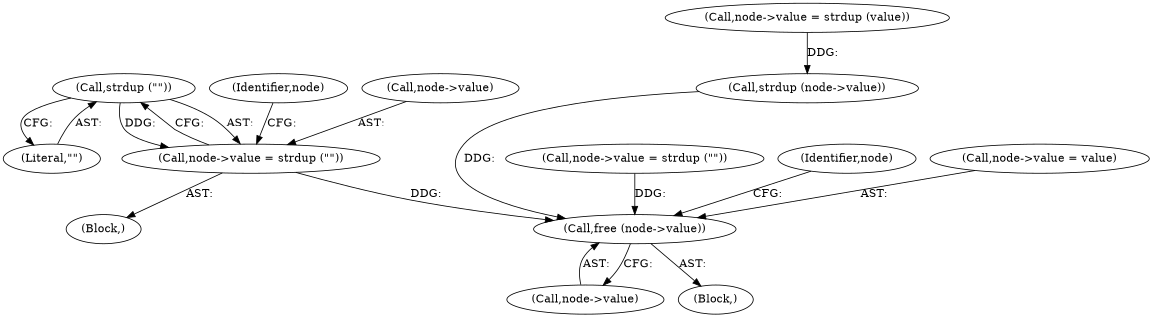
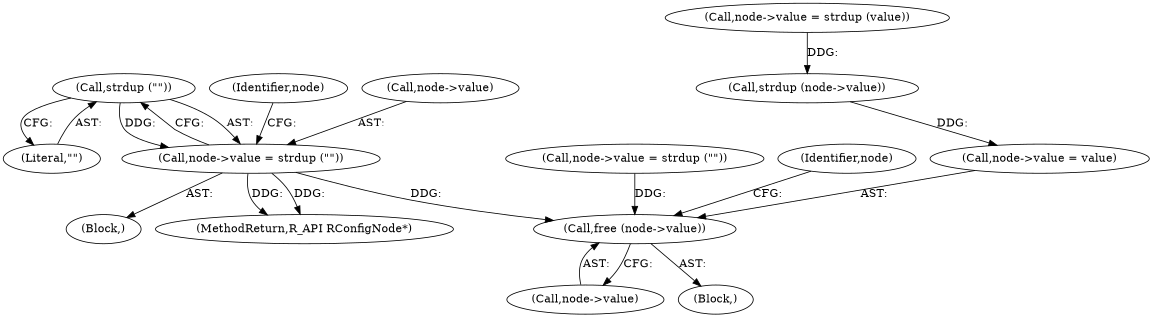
edge "(Call,strdup (node->value))" -> "(Call,free (node->value))": now "(Call,strdup (node->value))" -> "(Call,node->value = value)"
node "(MethodReturn,R_API RConfigNode*)": added
